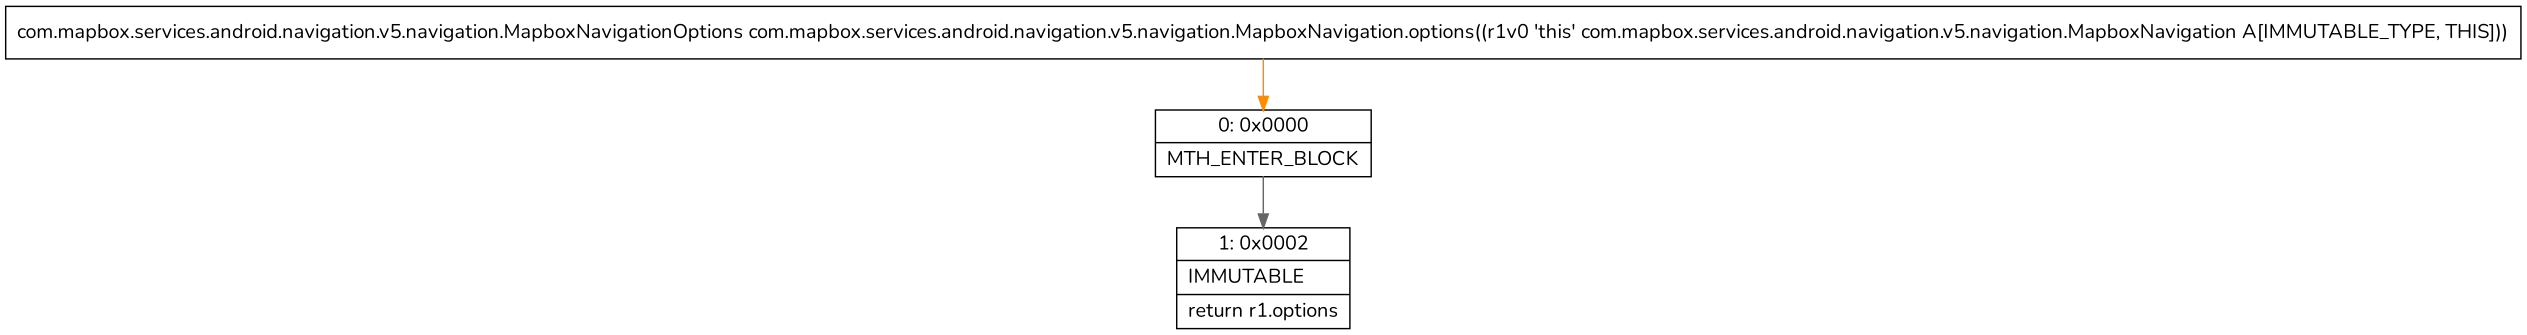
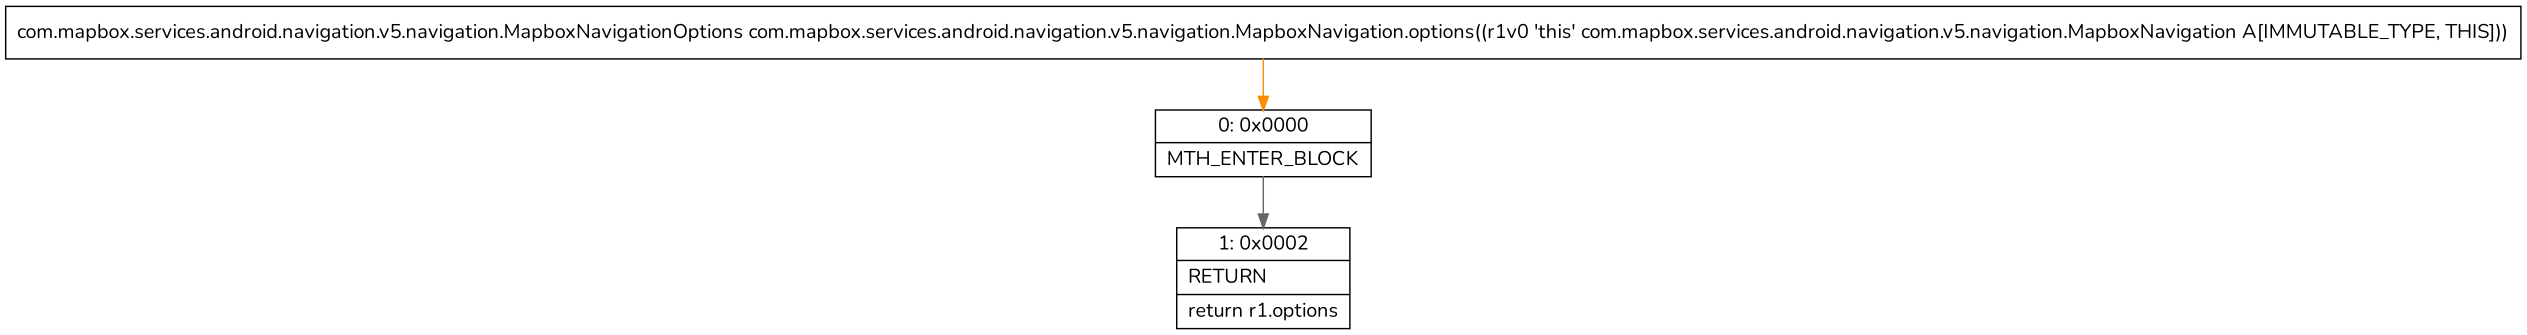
node "1: 0x0002": text "IMMUTABLE" -> "RETURN"
